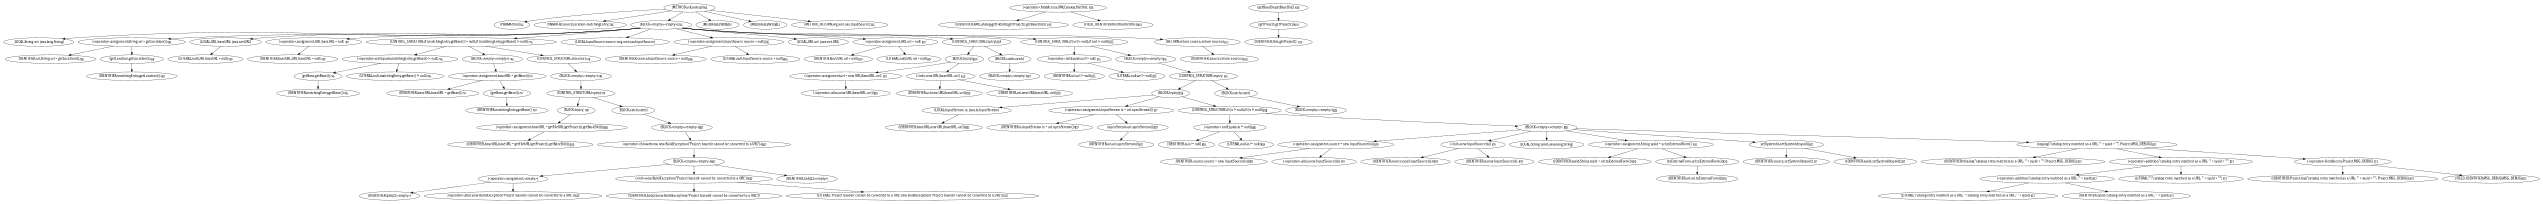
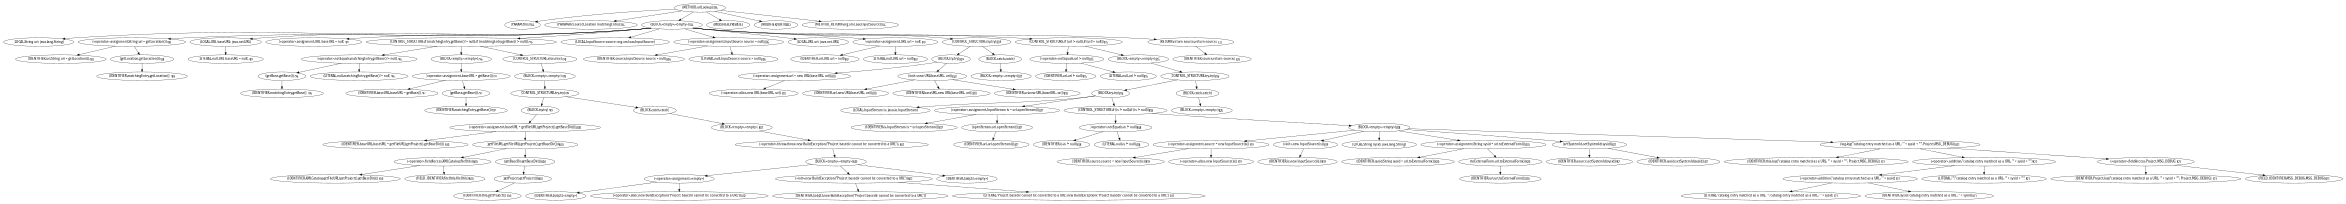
node "(IDENTIFIER,baseURL,URL baseURL = null)": removed
edge "(LOCAL,InputStream is: java.io.InputStream)" -> "(IDENTIFIER,baseURL,new URL(baseURL, uri))": now "(<init>,new URL(baseURL, uri))" -> "(IDENTIFIER,baseURL,new URL(baseURL, uri))"
node "(getFileURL,getFileURL(getProject().getBaseDir()))": added
node "(IDENTIFIER,source,new InputSource(is))": removed
